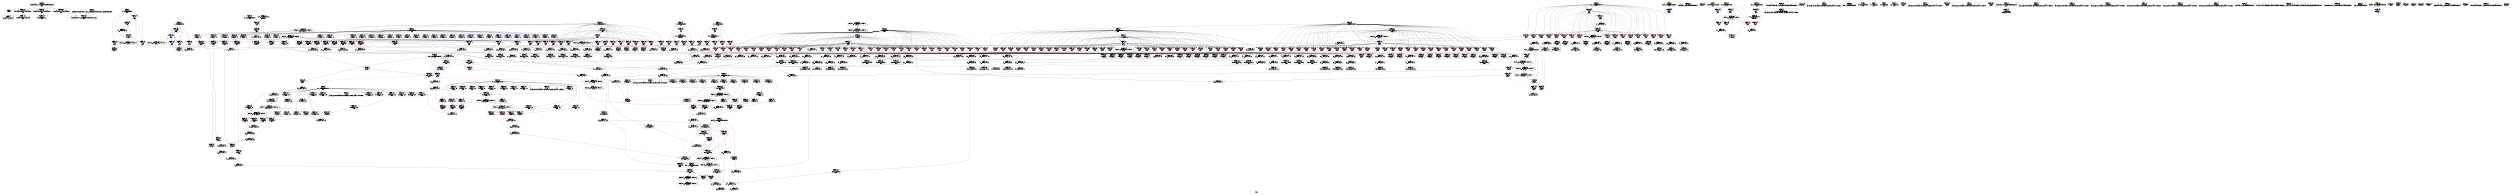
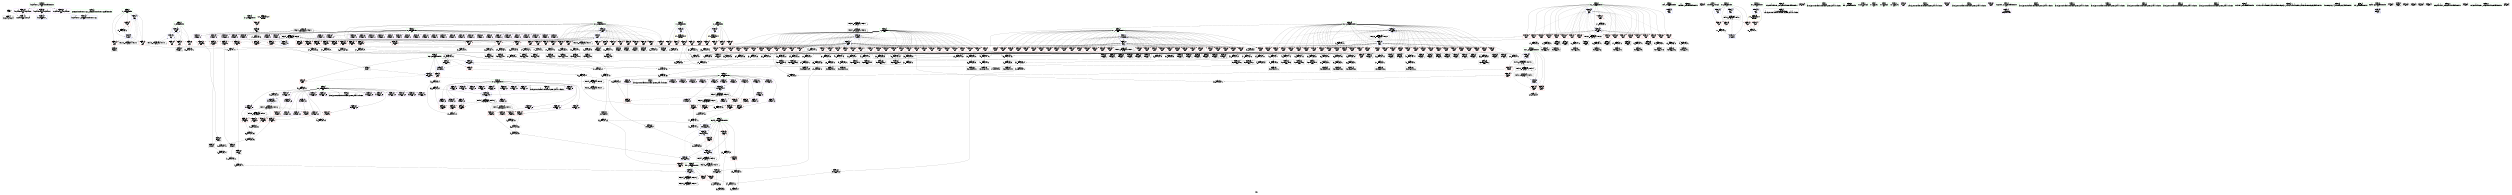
node "NodeID: 94": added
